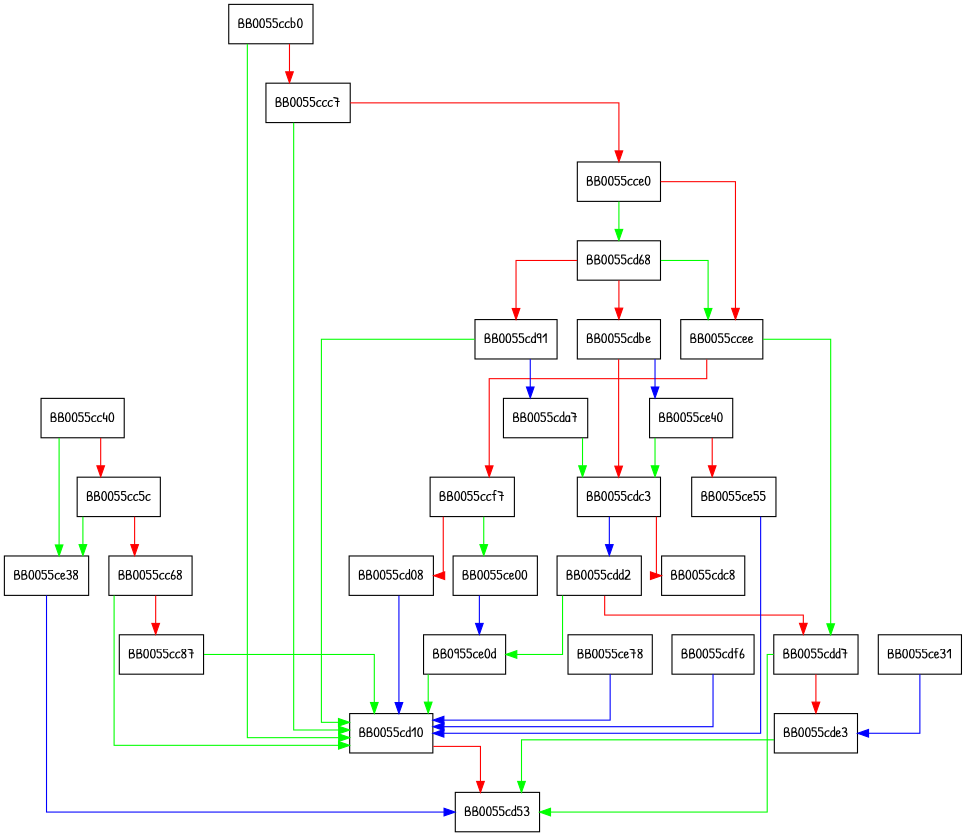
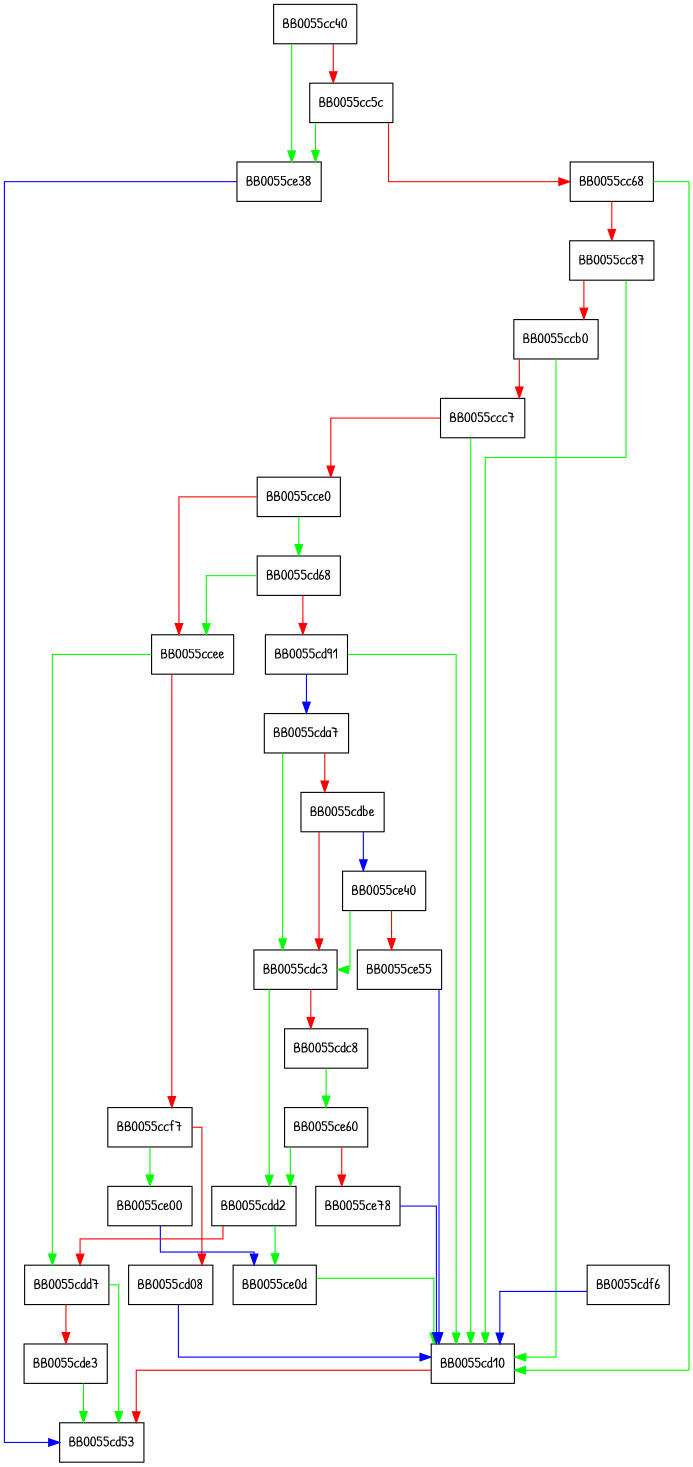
edge "BB0055cc87" -> "BB0055ccb0": added
edge "BB0055cd68" -> "BB0055cdbe": now "BB0055cda7" -> "BB0055cdbe"
edge "BB0055cdc3" -> "BB0055cdd2": color blue -> green
node "BB0955ce0d": label "BB0955ce0d" -> "BB0055ce0d"
node "BB0055ce31": removed
node "BB0055ce60": added
